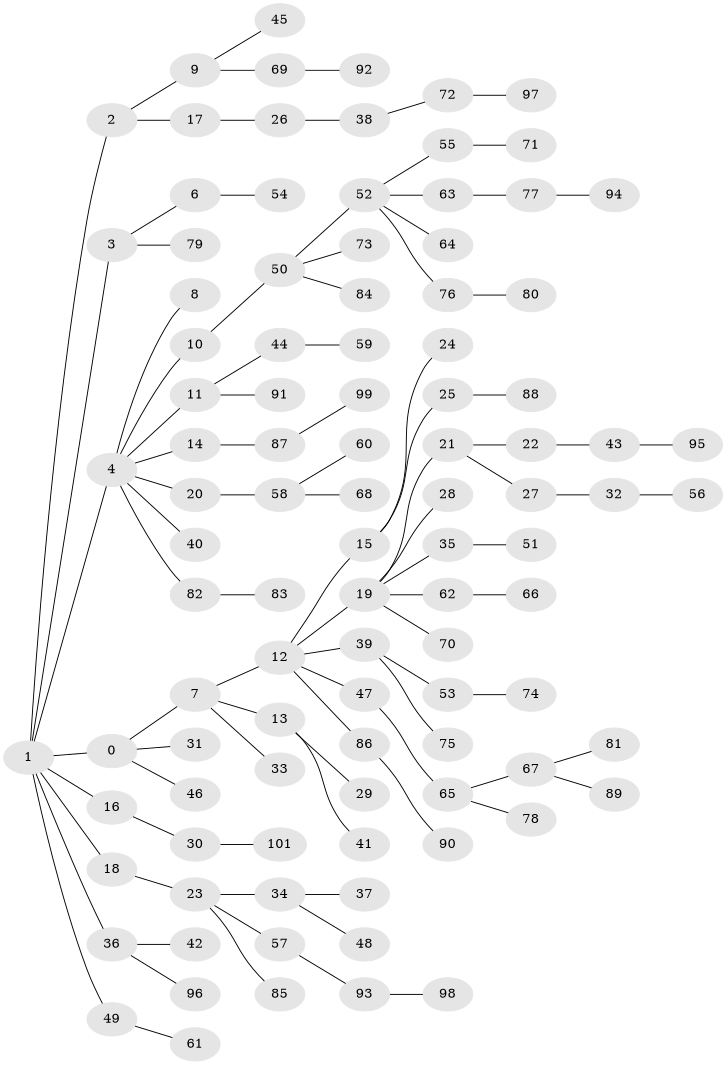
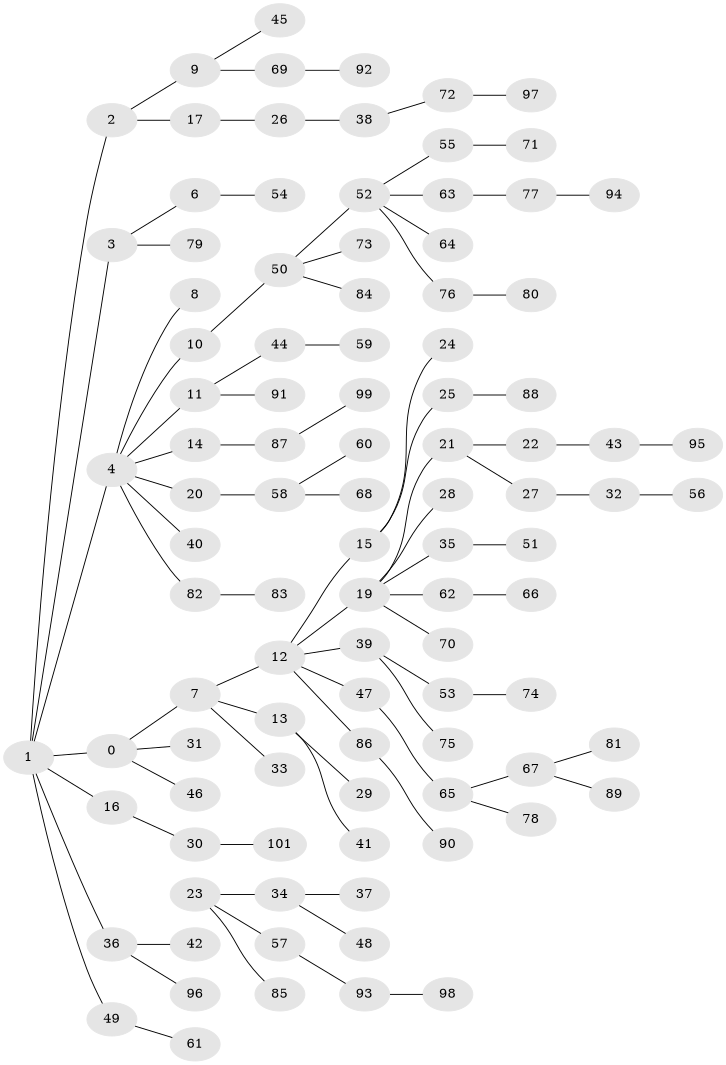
node "18": removed
